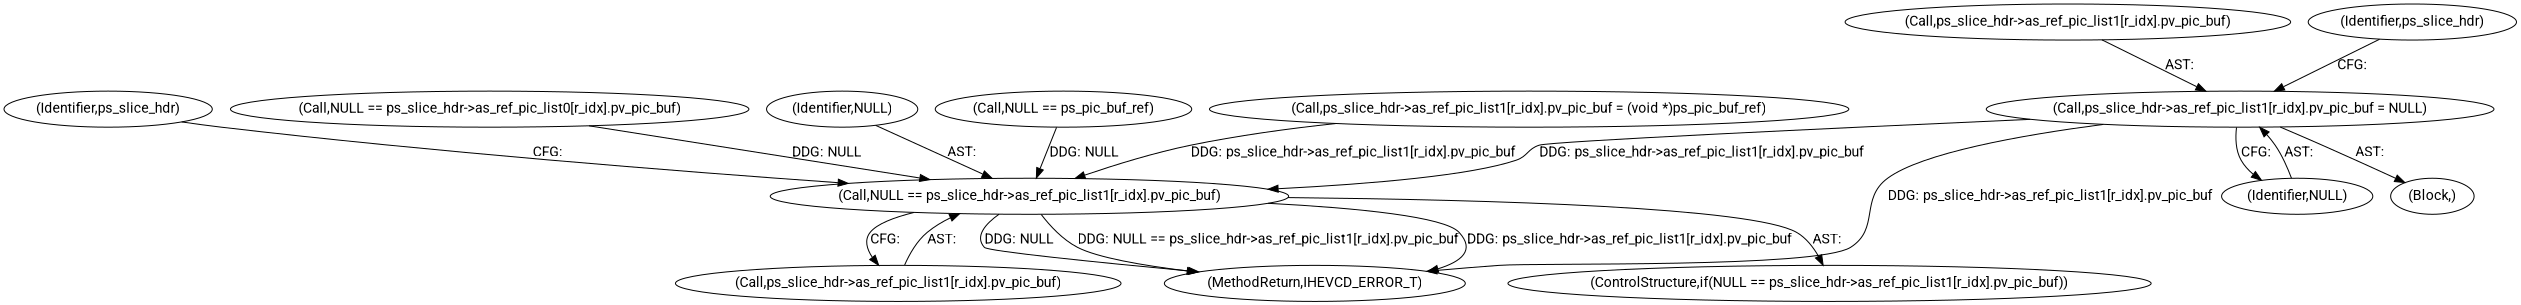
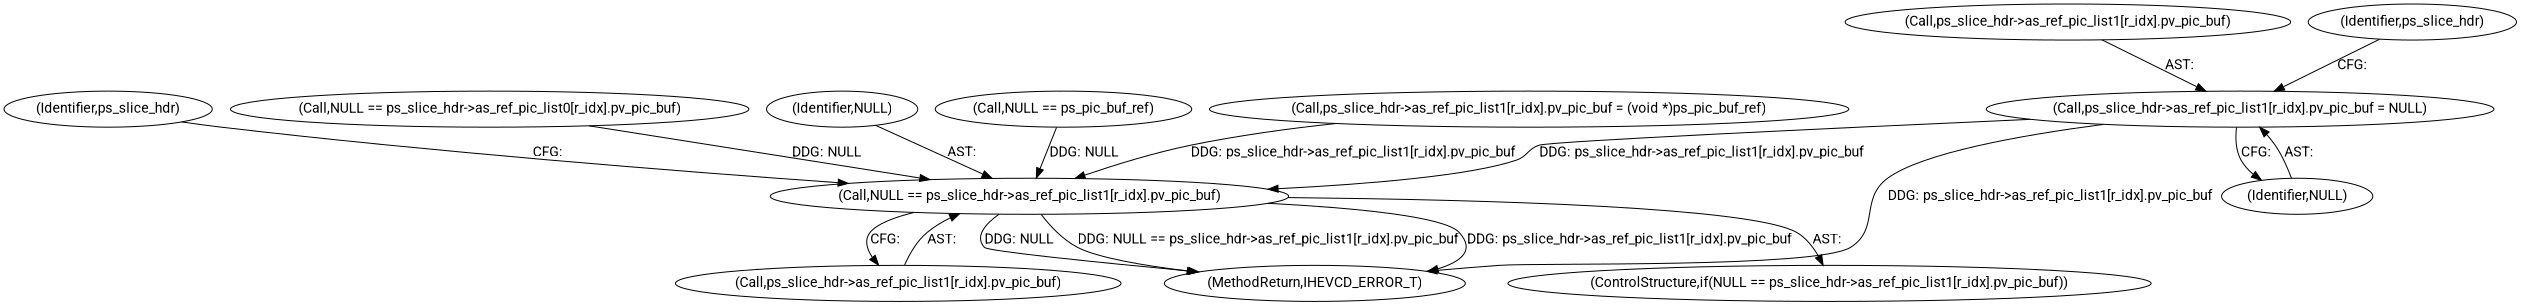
node "(Block,)": removed
